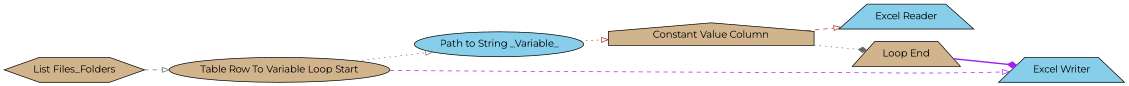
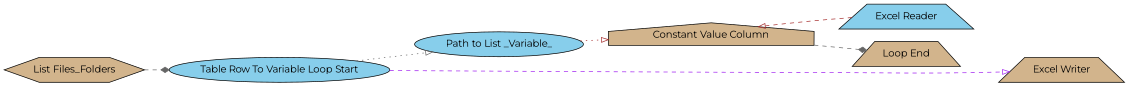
edge "Constant Value Column" -> "Excel Reader": reversed
node "Path to String _Variable_": label "Path to String _Variable_" -> "Path to List _Variable_"
edge "Constant Value Column" -> "Loop End": style dotted -> dashed
edge "Loop End" -> "Excel Writer": removed
edge "List Files_Folders" -> "Table Row To Variable Loop Start": arrowhead onormal -> diamond
node "Table Row To Variable Loop Start": fillcolor tan -> skyblue
node "Excel Writer": fillcolor skyblue -> tan
